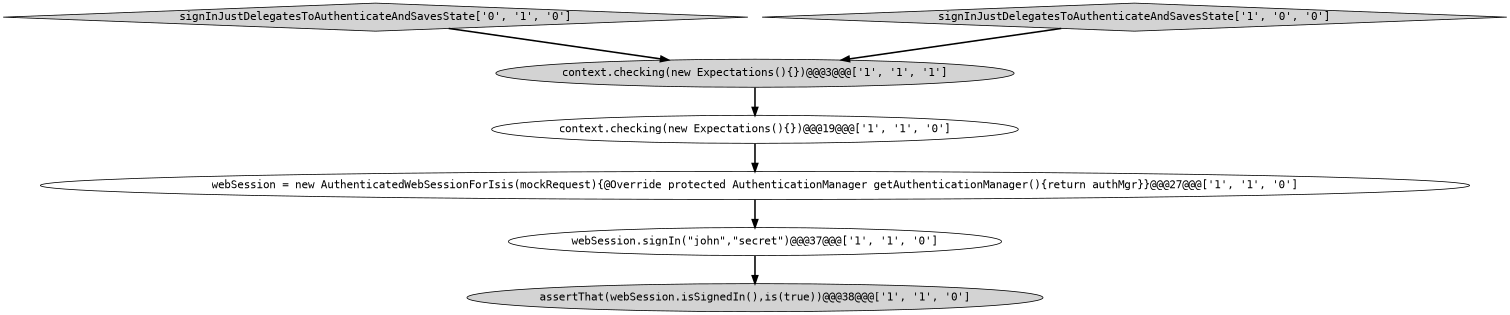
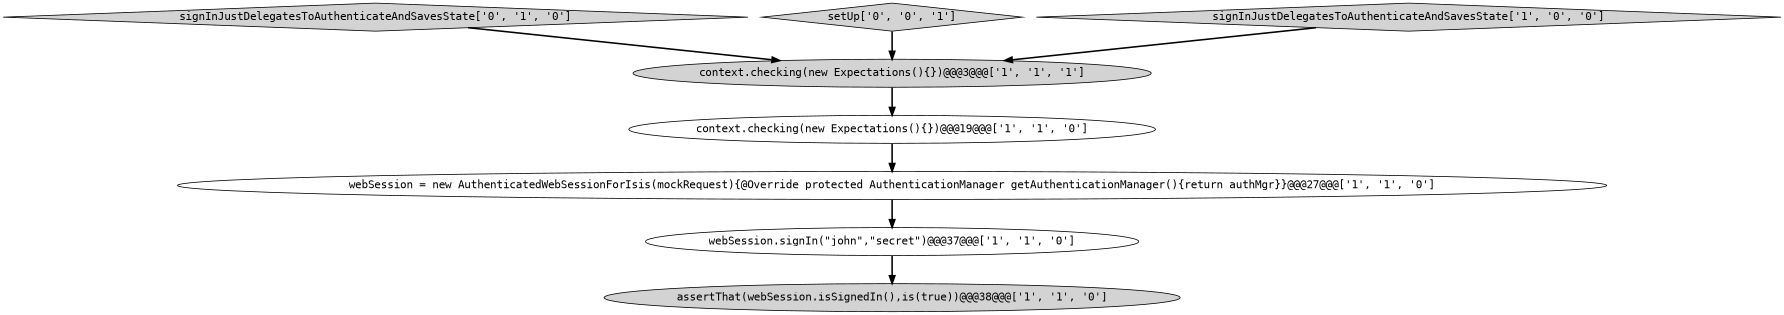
node "setUp['0', '0', '1']": added
